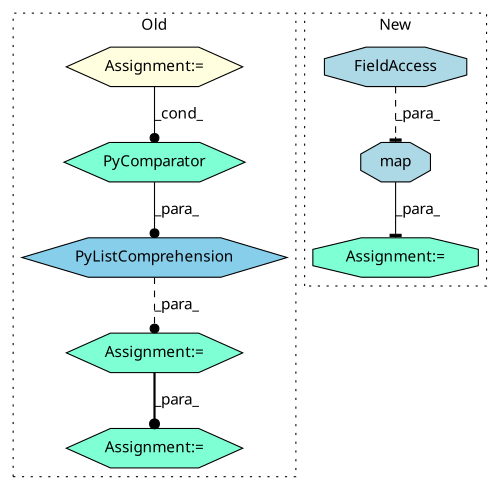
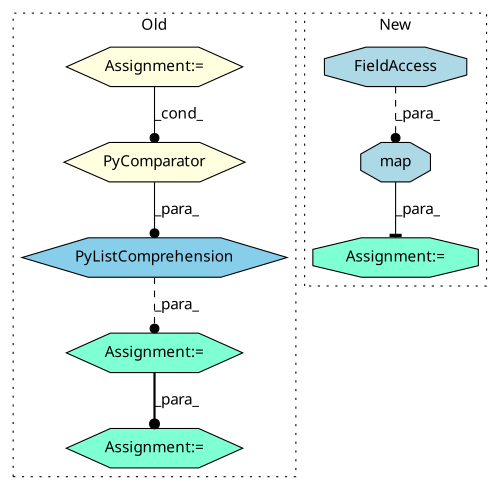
edge "FieldAccess" -> "map": arrowhead tee -> dot
node "PyComparator": fillcolor aquamarine -> lightyellow
